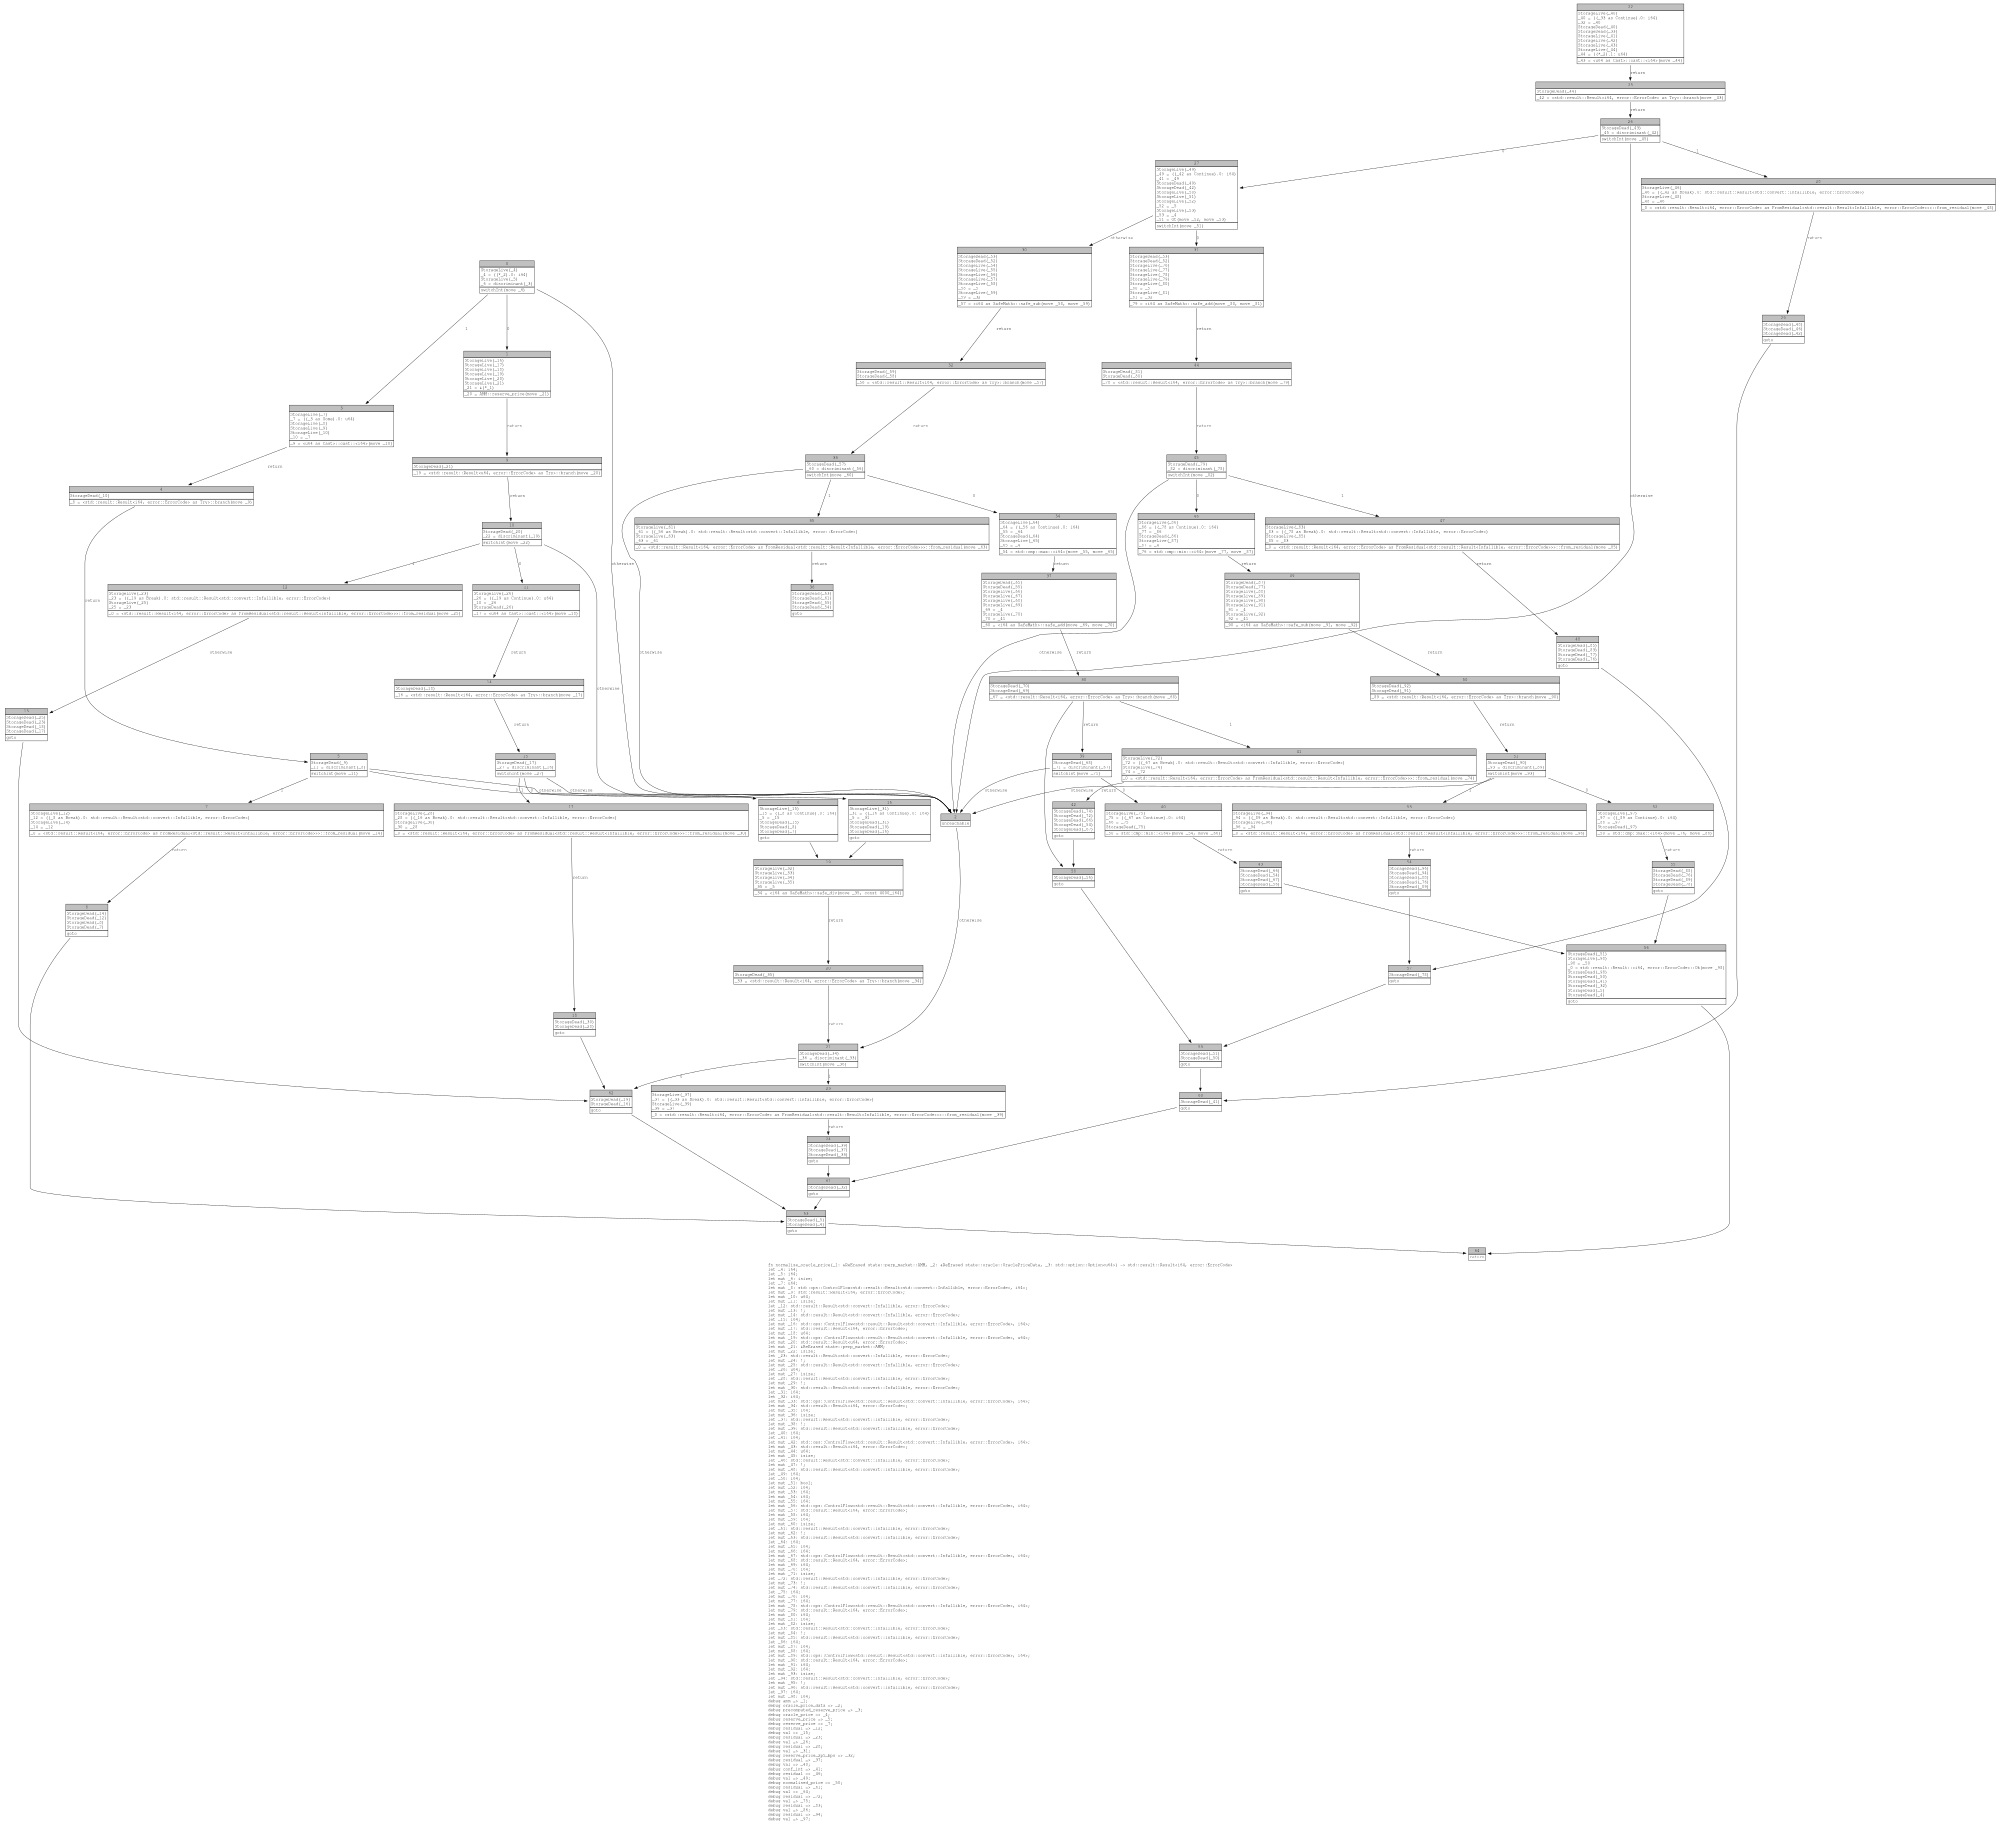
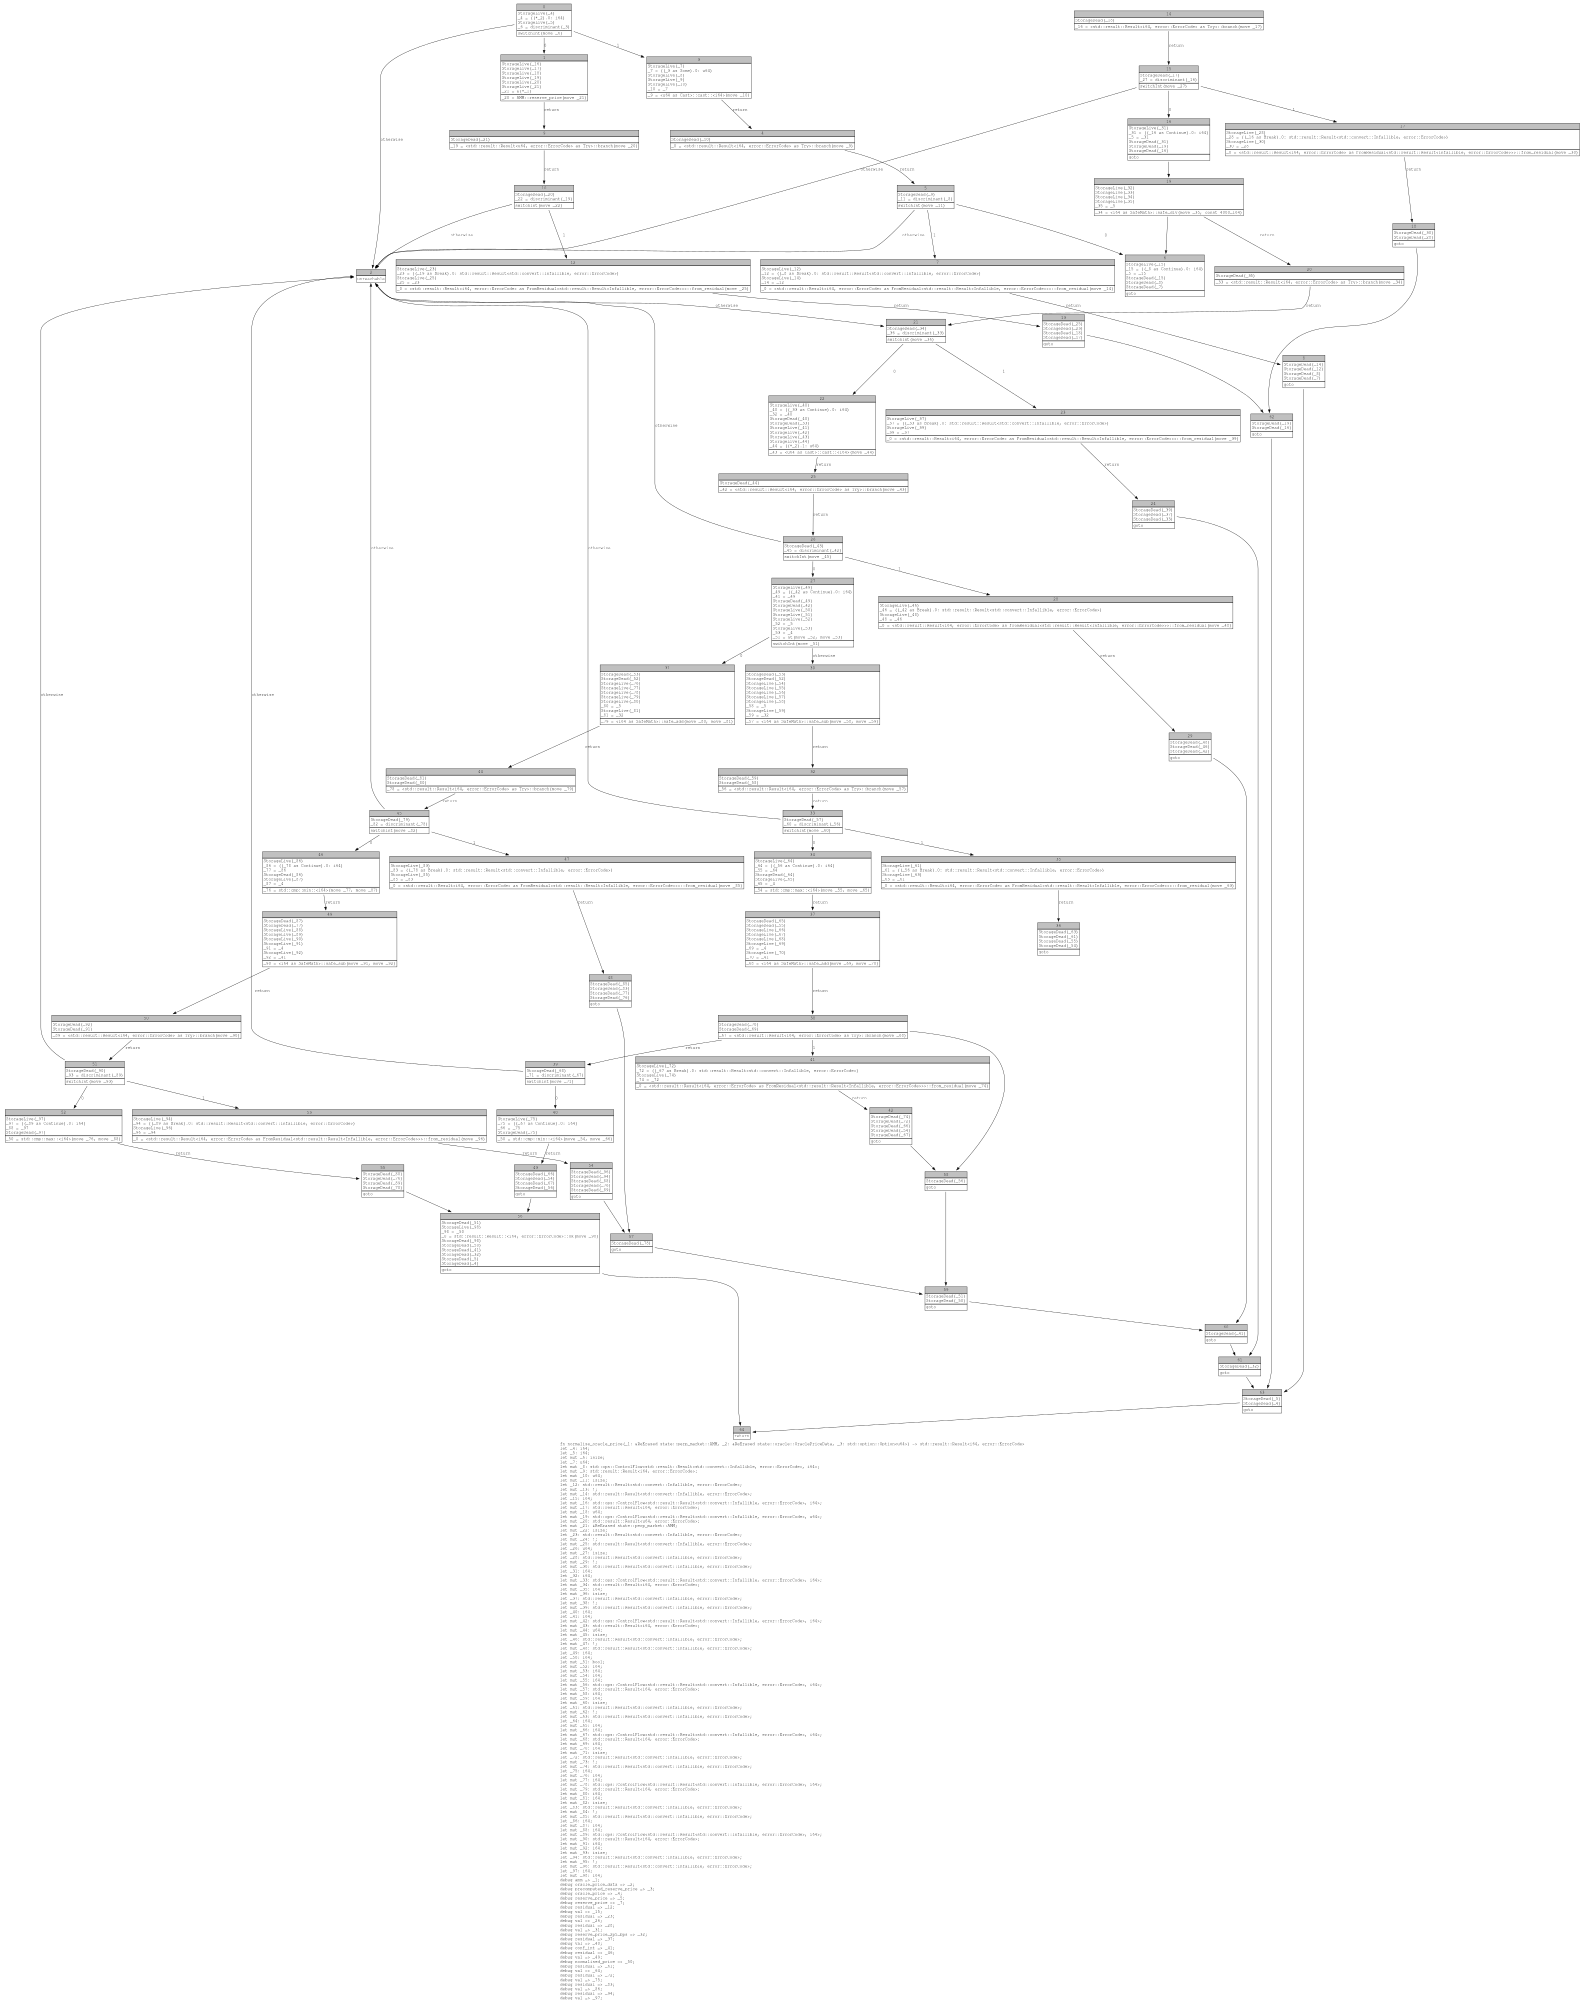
node "11": removed
edge "12" -> "13": label "otherwise" -> "return"
edge "6" -> "19": reversed
edge "21" -> "62": now "21" -> "22"
